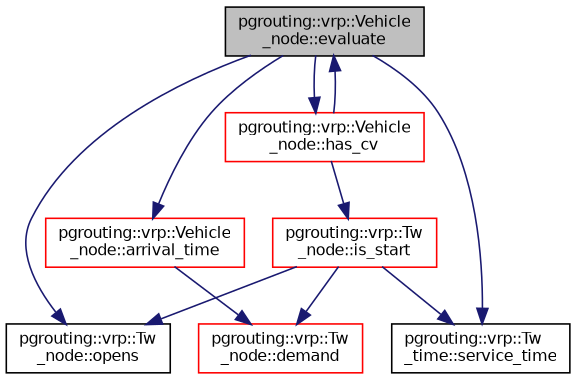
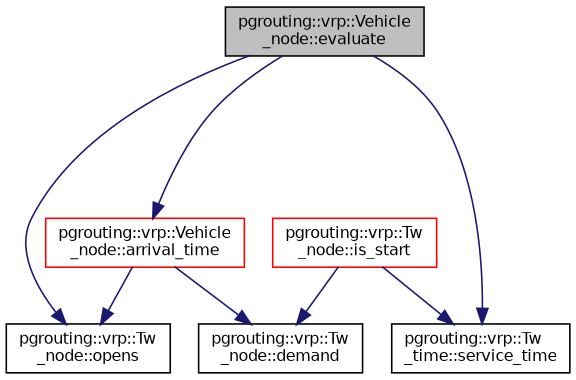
node "pgrouting::vrp::Vehicle _node::has_cv": removed
edge "pgrouting::vrp::Tw _node::is_start" -> "pgrouting::vrp::Tw _node::opens": now "pgrouting::vrp::Vehicle _node::arrival_time" -> "pgrouting::vrp::Tw _node::opens"
node "pgrouting::vrp::Tw _node::demand": color red -> black
